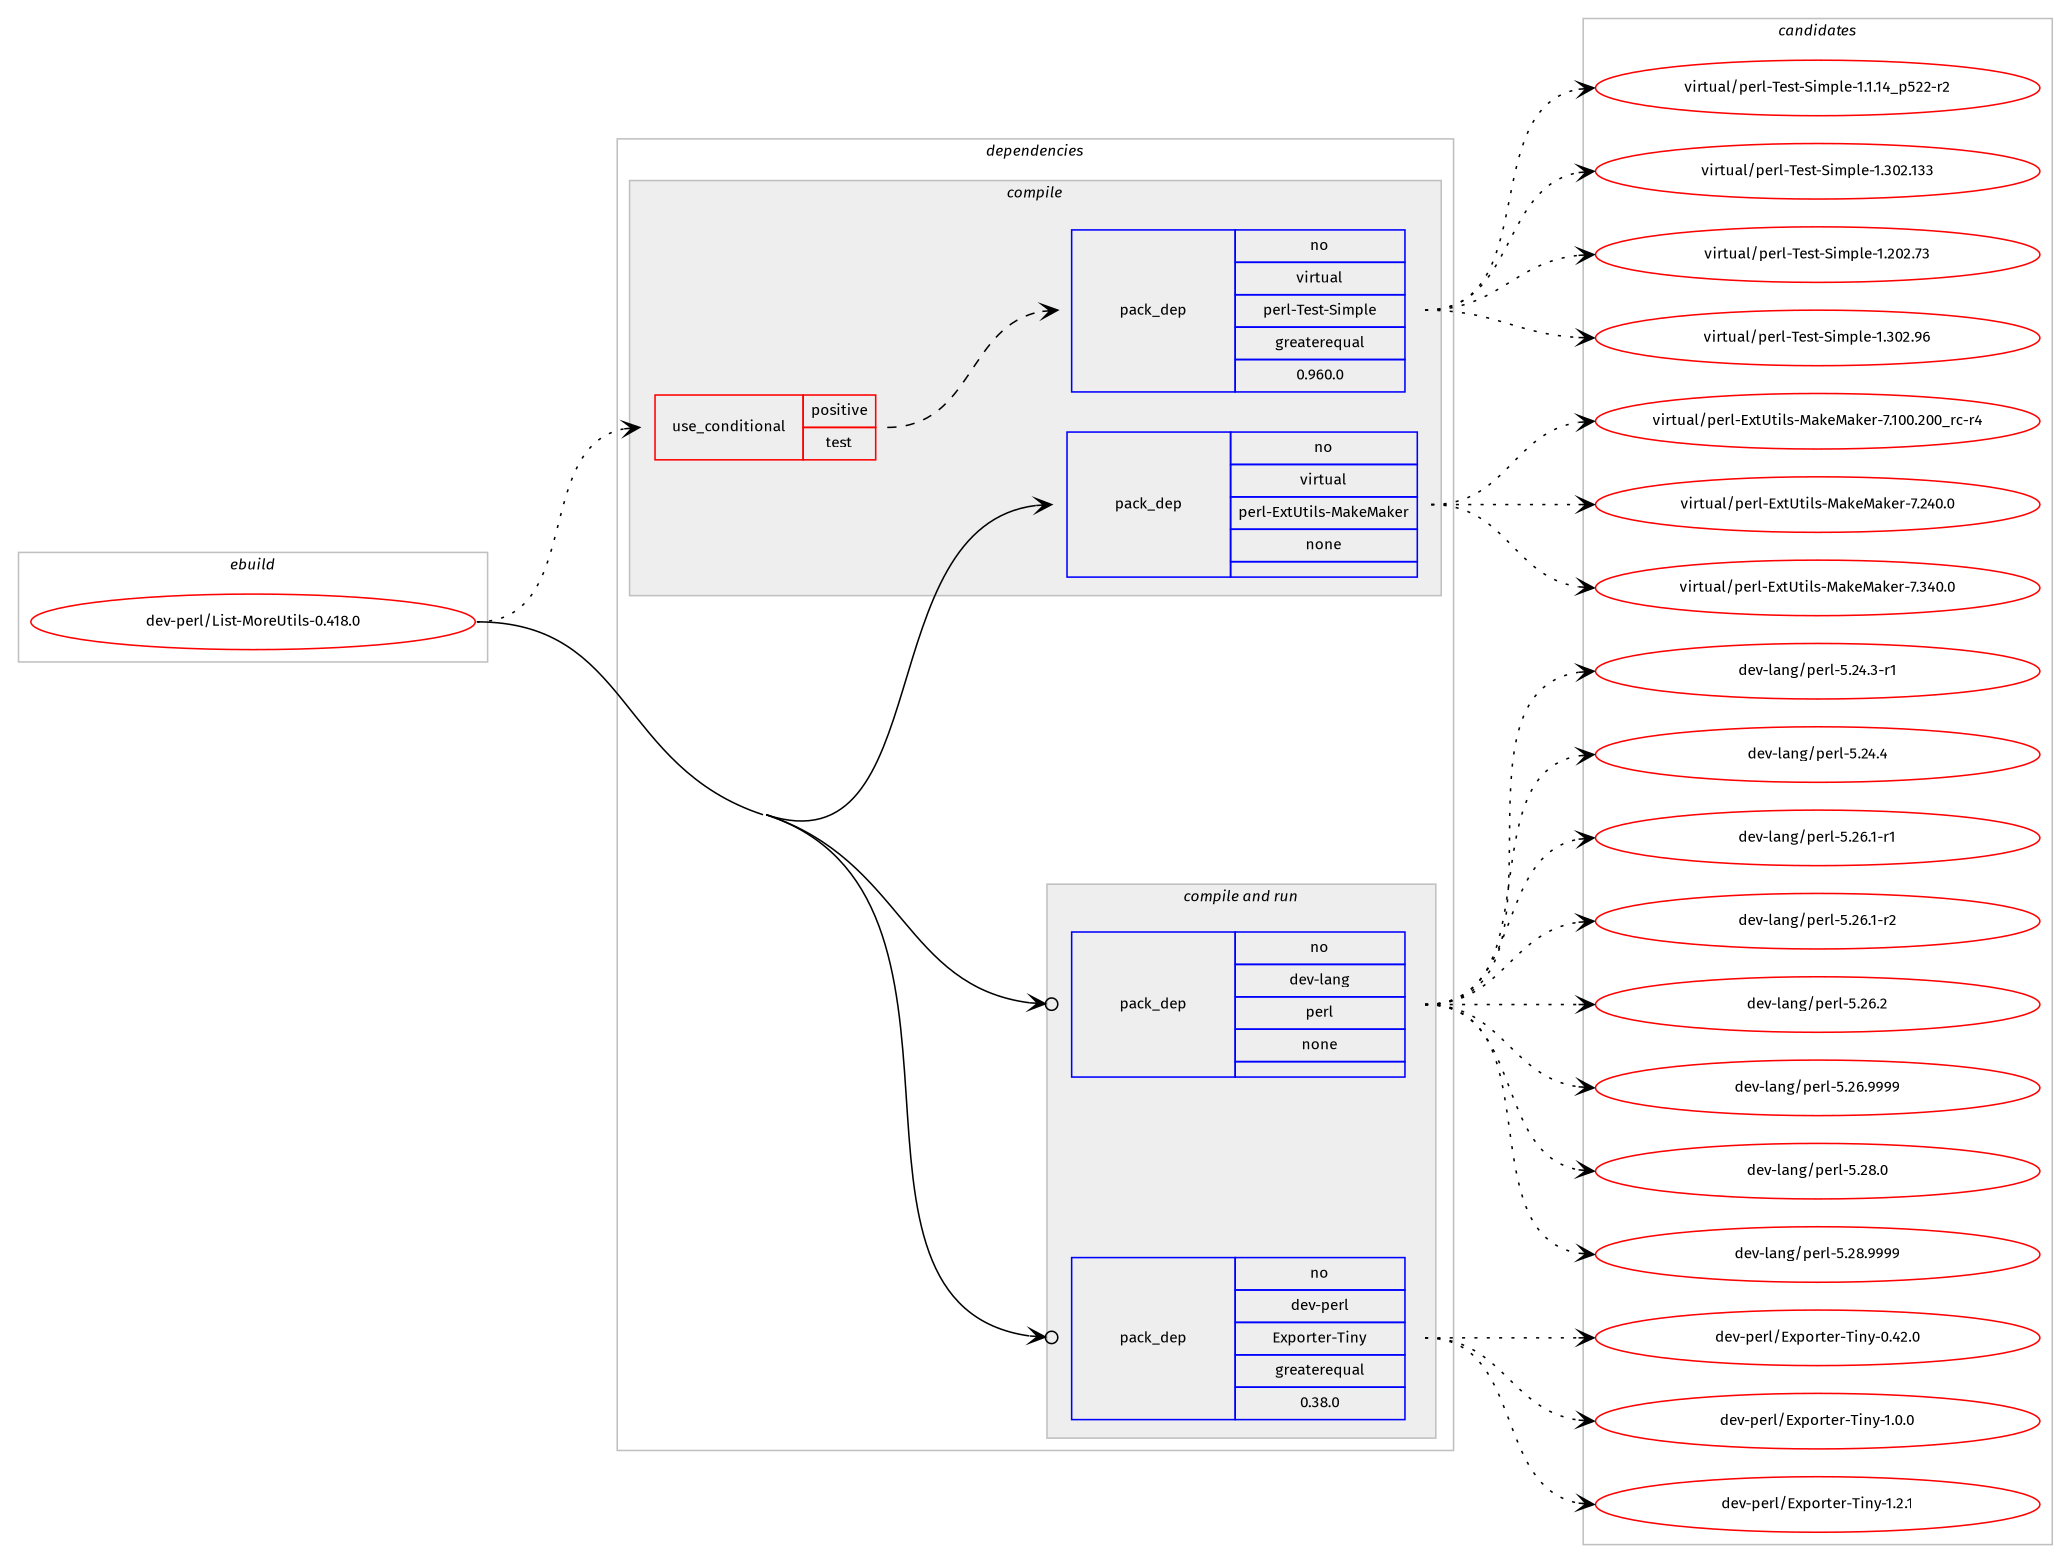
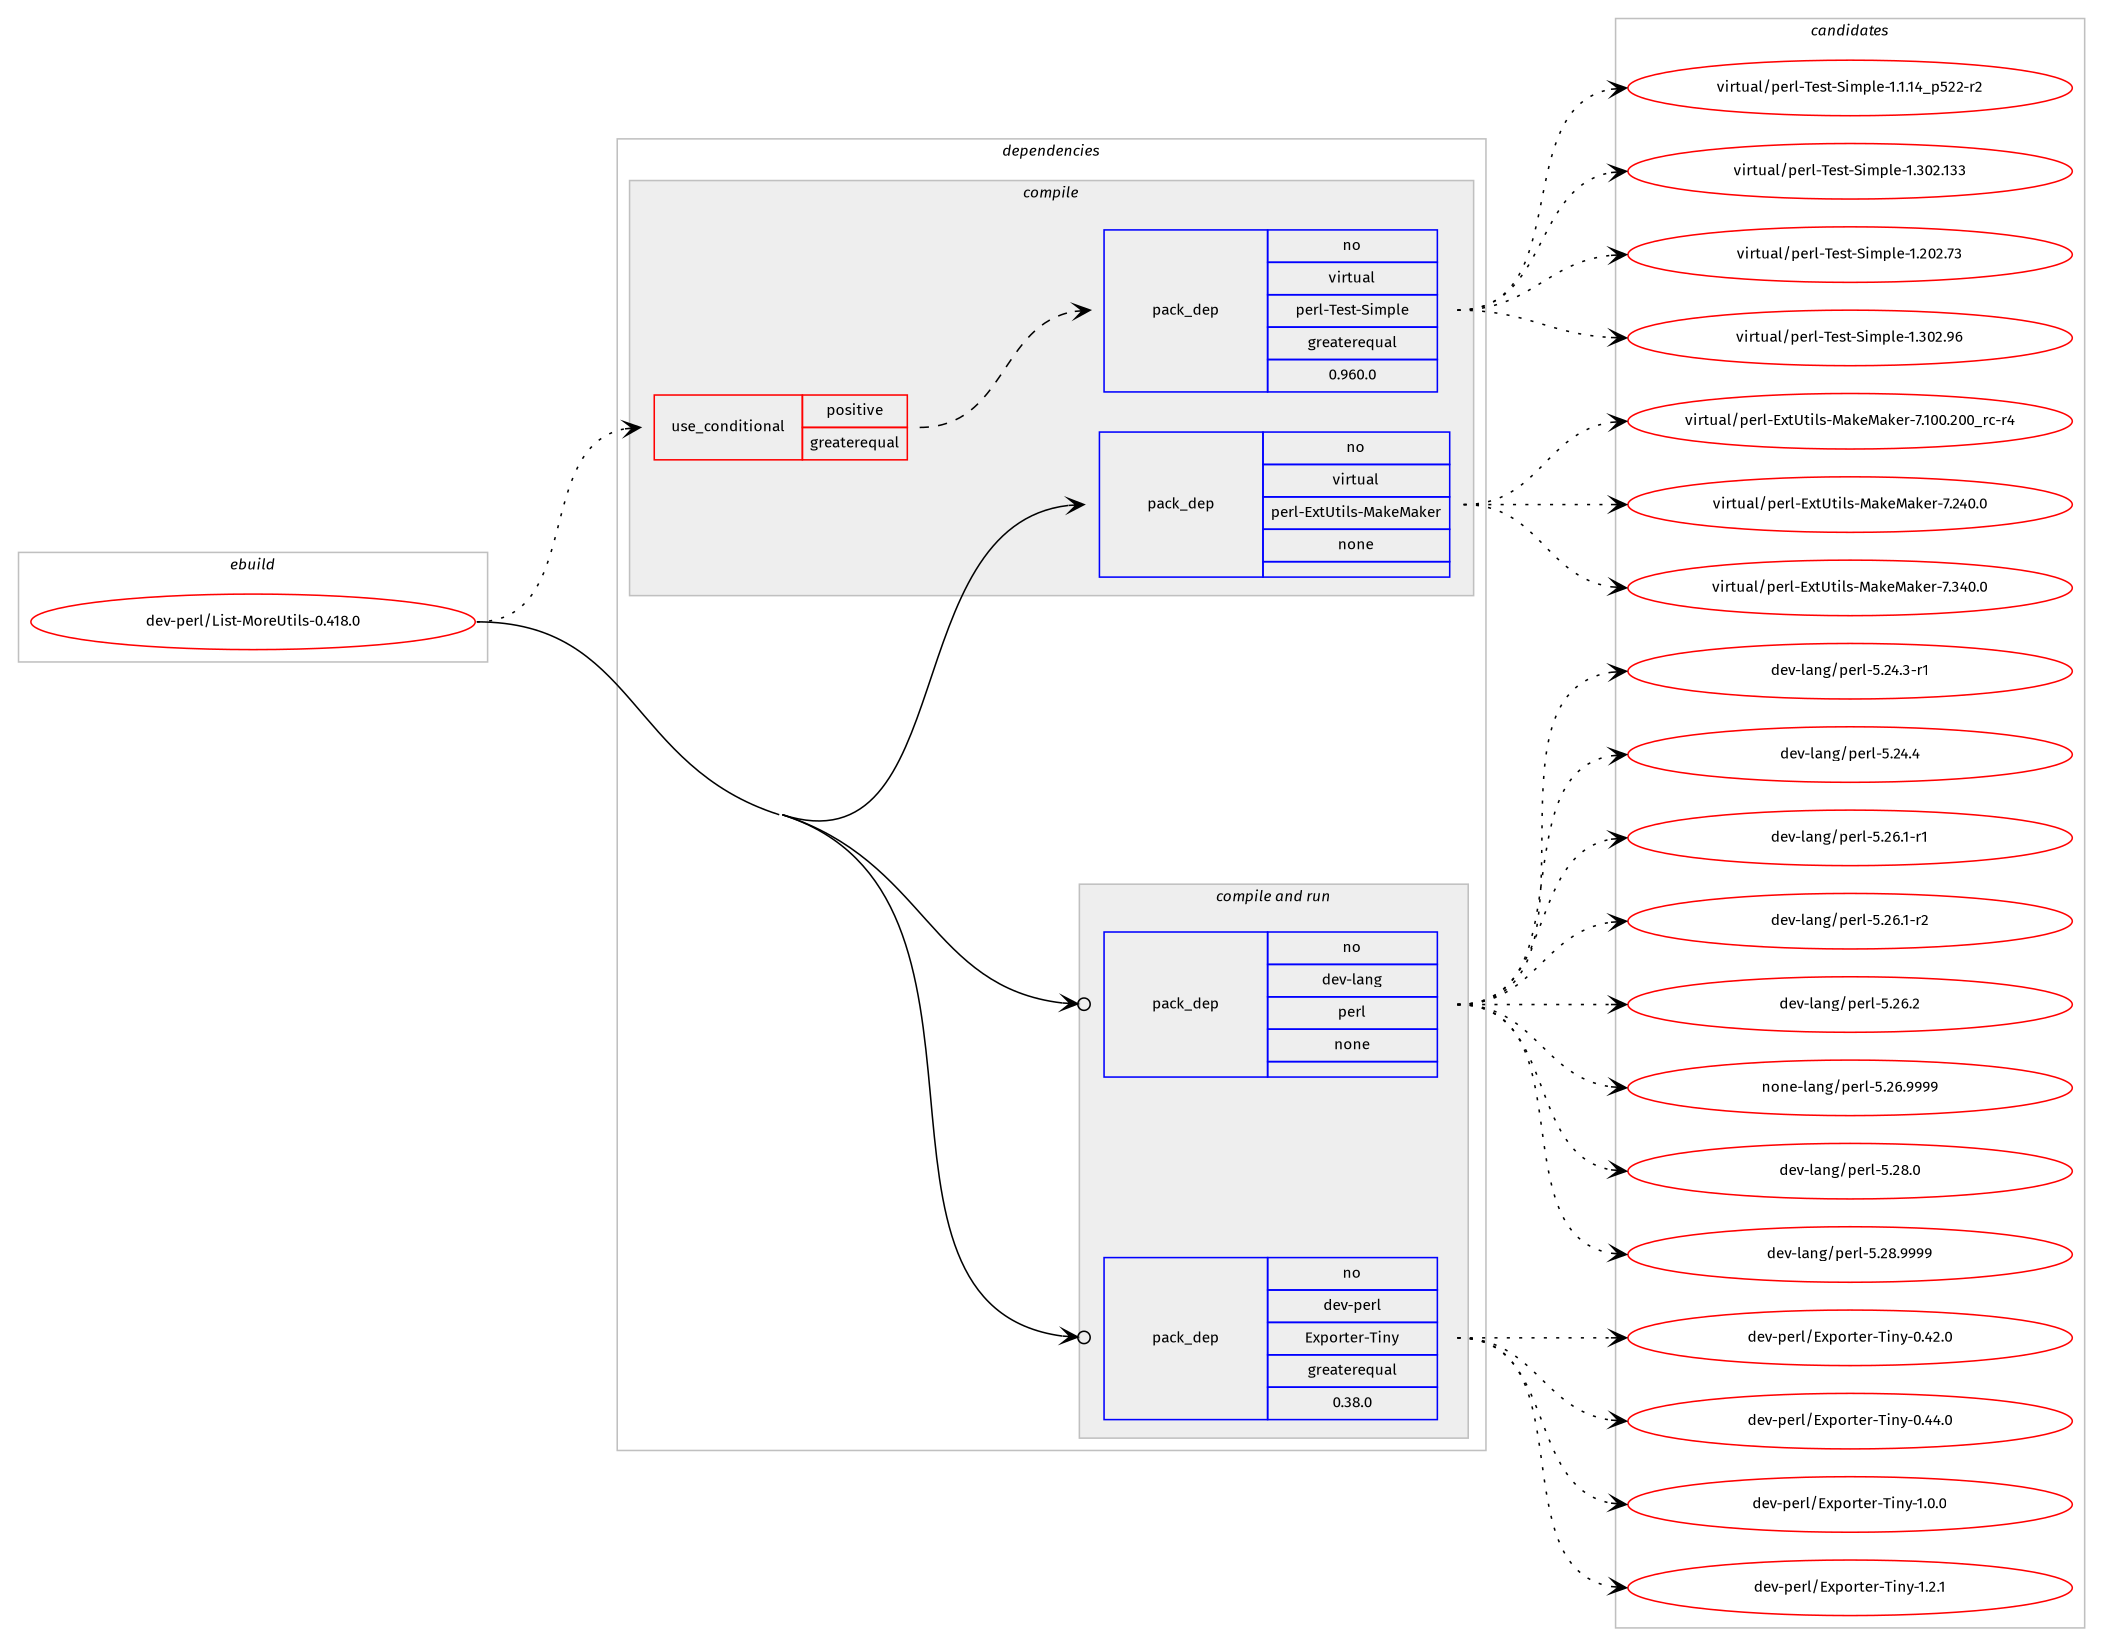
node "use_conditional": text "test" -> "greaterequal"
node "dev-lang/perl-5.26.9999": label "dev-lang/perl-5.26.9999" -> "none-lang/perl-5.26.9999"
node "dev-perl/Exporter-Tiny-0.44.0": added
